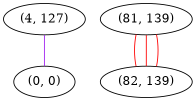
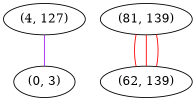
node "(0, 0)": label "(0, 0)" -> "(0, 3)"
node "(82, 139)": label "(82, 139)" -> "(62, 139)"
